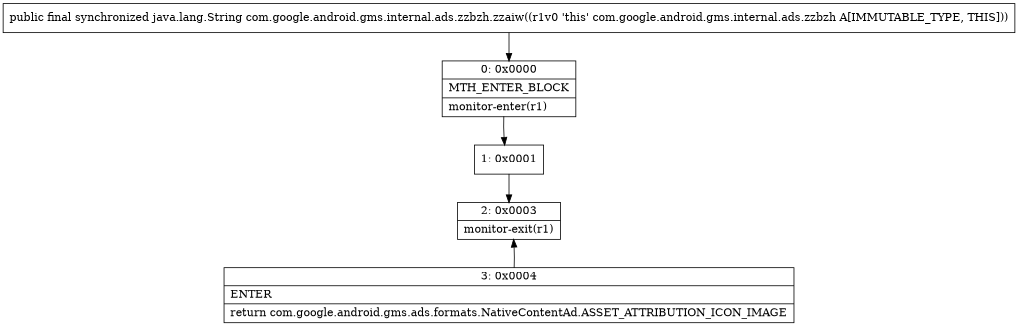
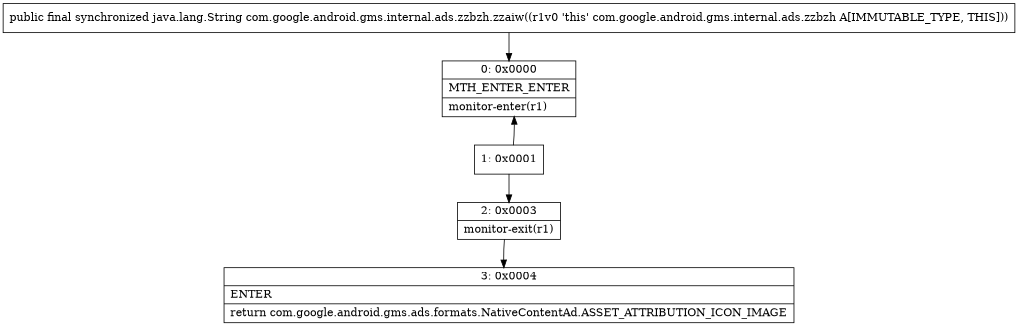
node "0: 0x0000": text "MTH_ENTER_BLOCK" -> "MTH_ENTER_ENTER"
edge "0: 0x0000" -> "1: 0x0001": reversed
edge "3: 0x0004" -> "2: 0x0003": reversed
